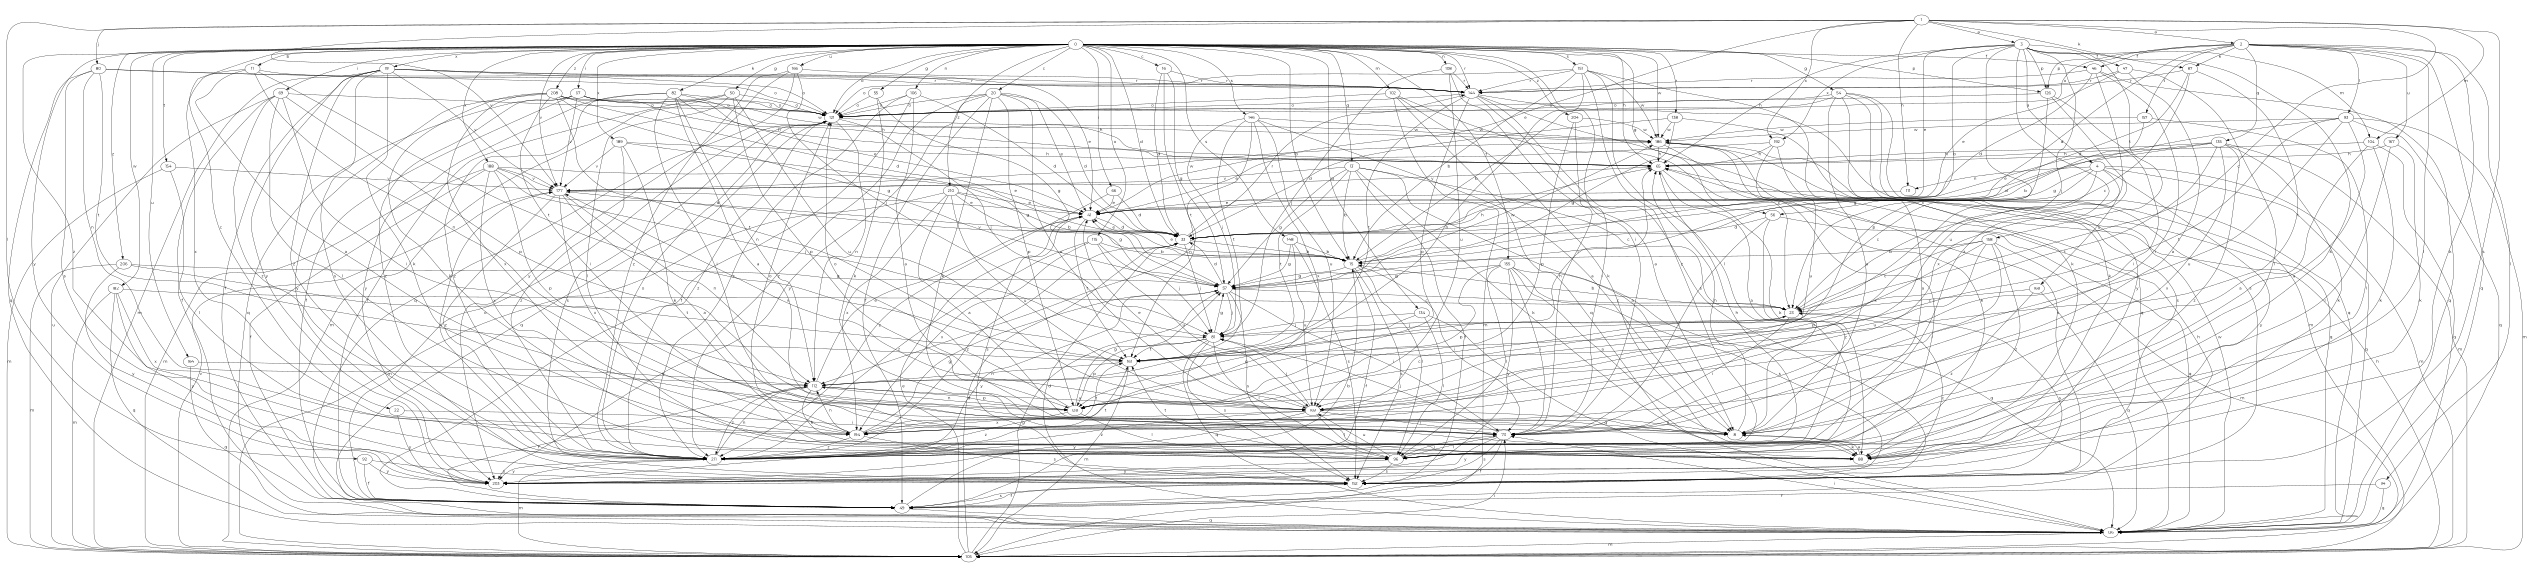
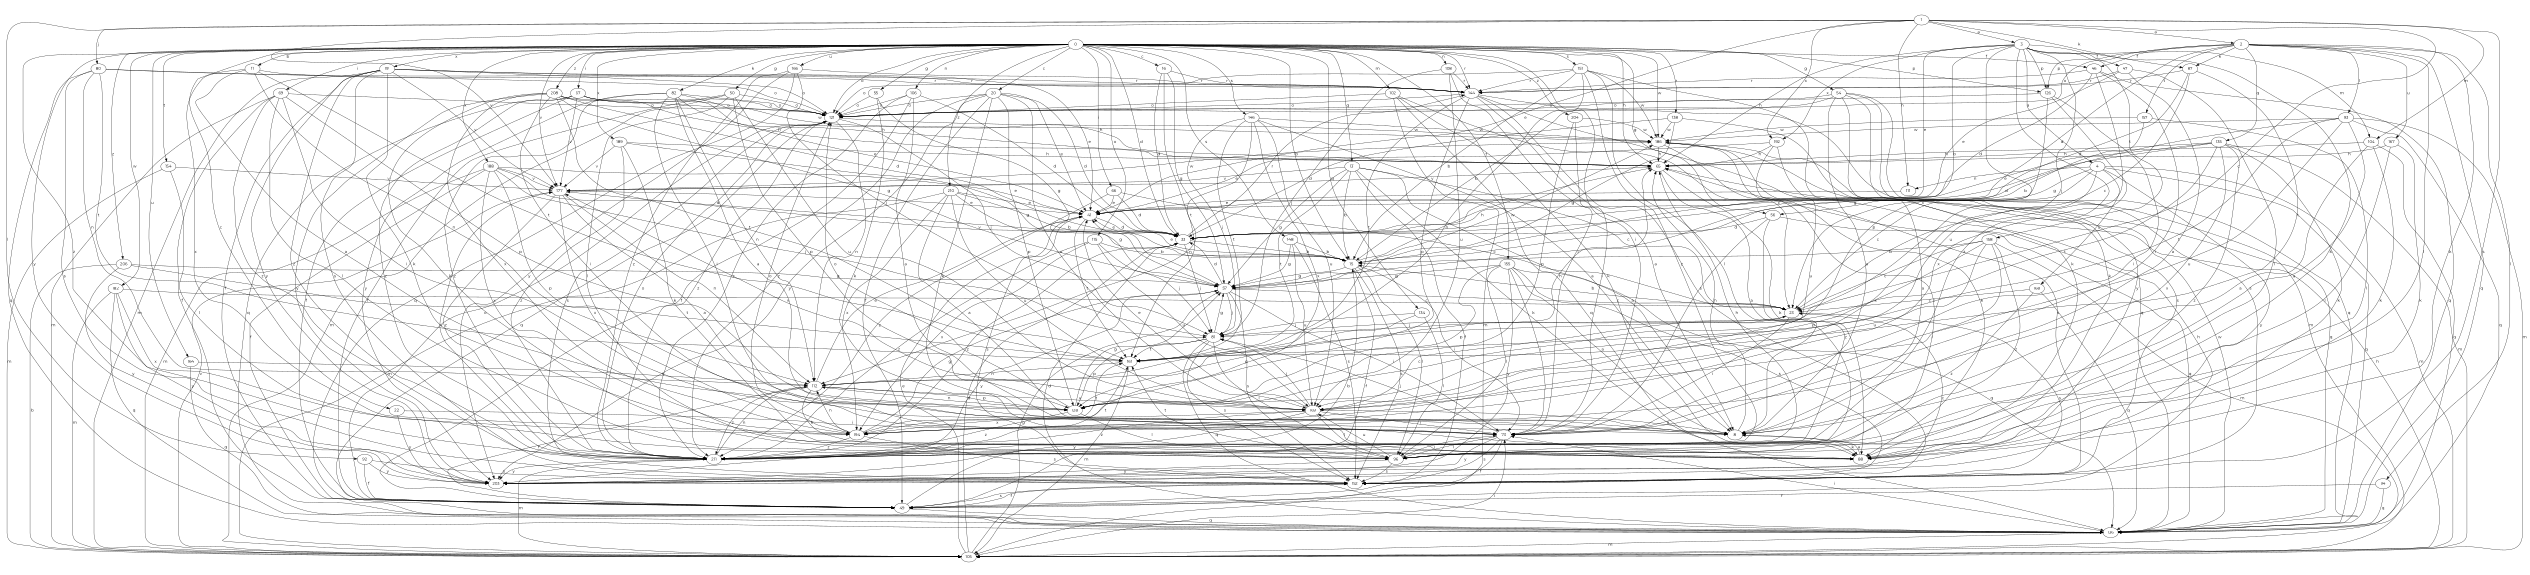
edge "66" -> "23": added, label "c"
edge "69" -> "105": label "u" -> "m"
edge "206" -> "105": label "m" -> "b"
edge "134" -> "136": removed, label "q"
